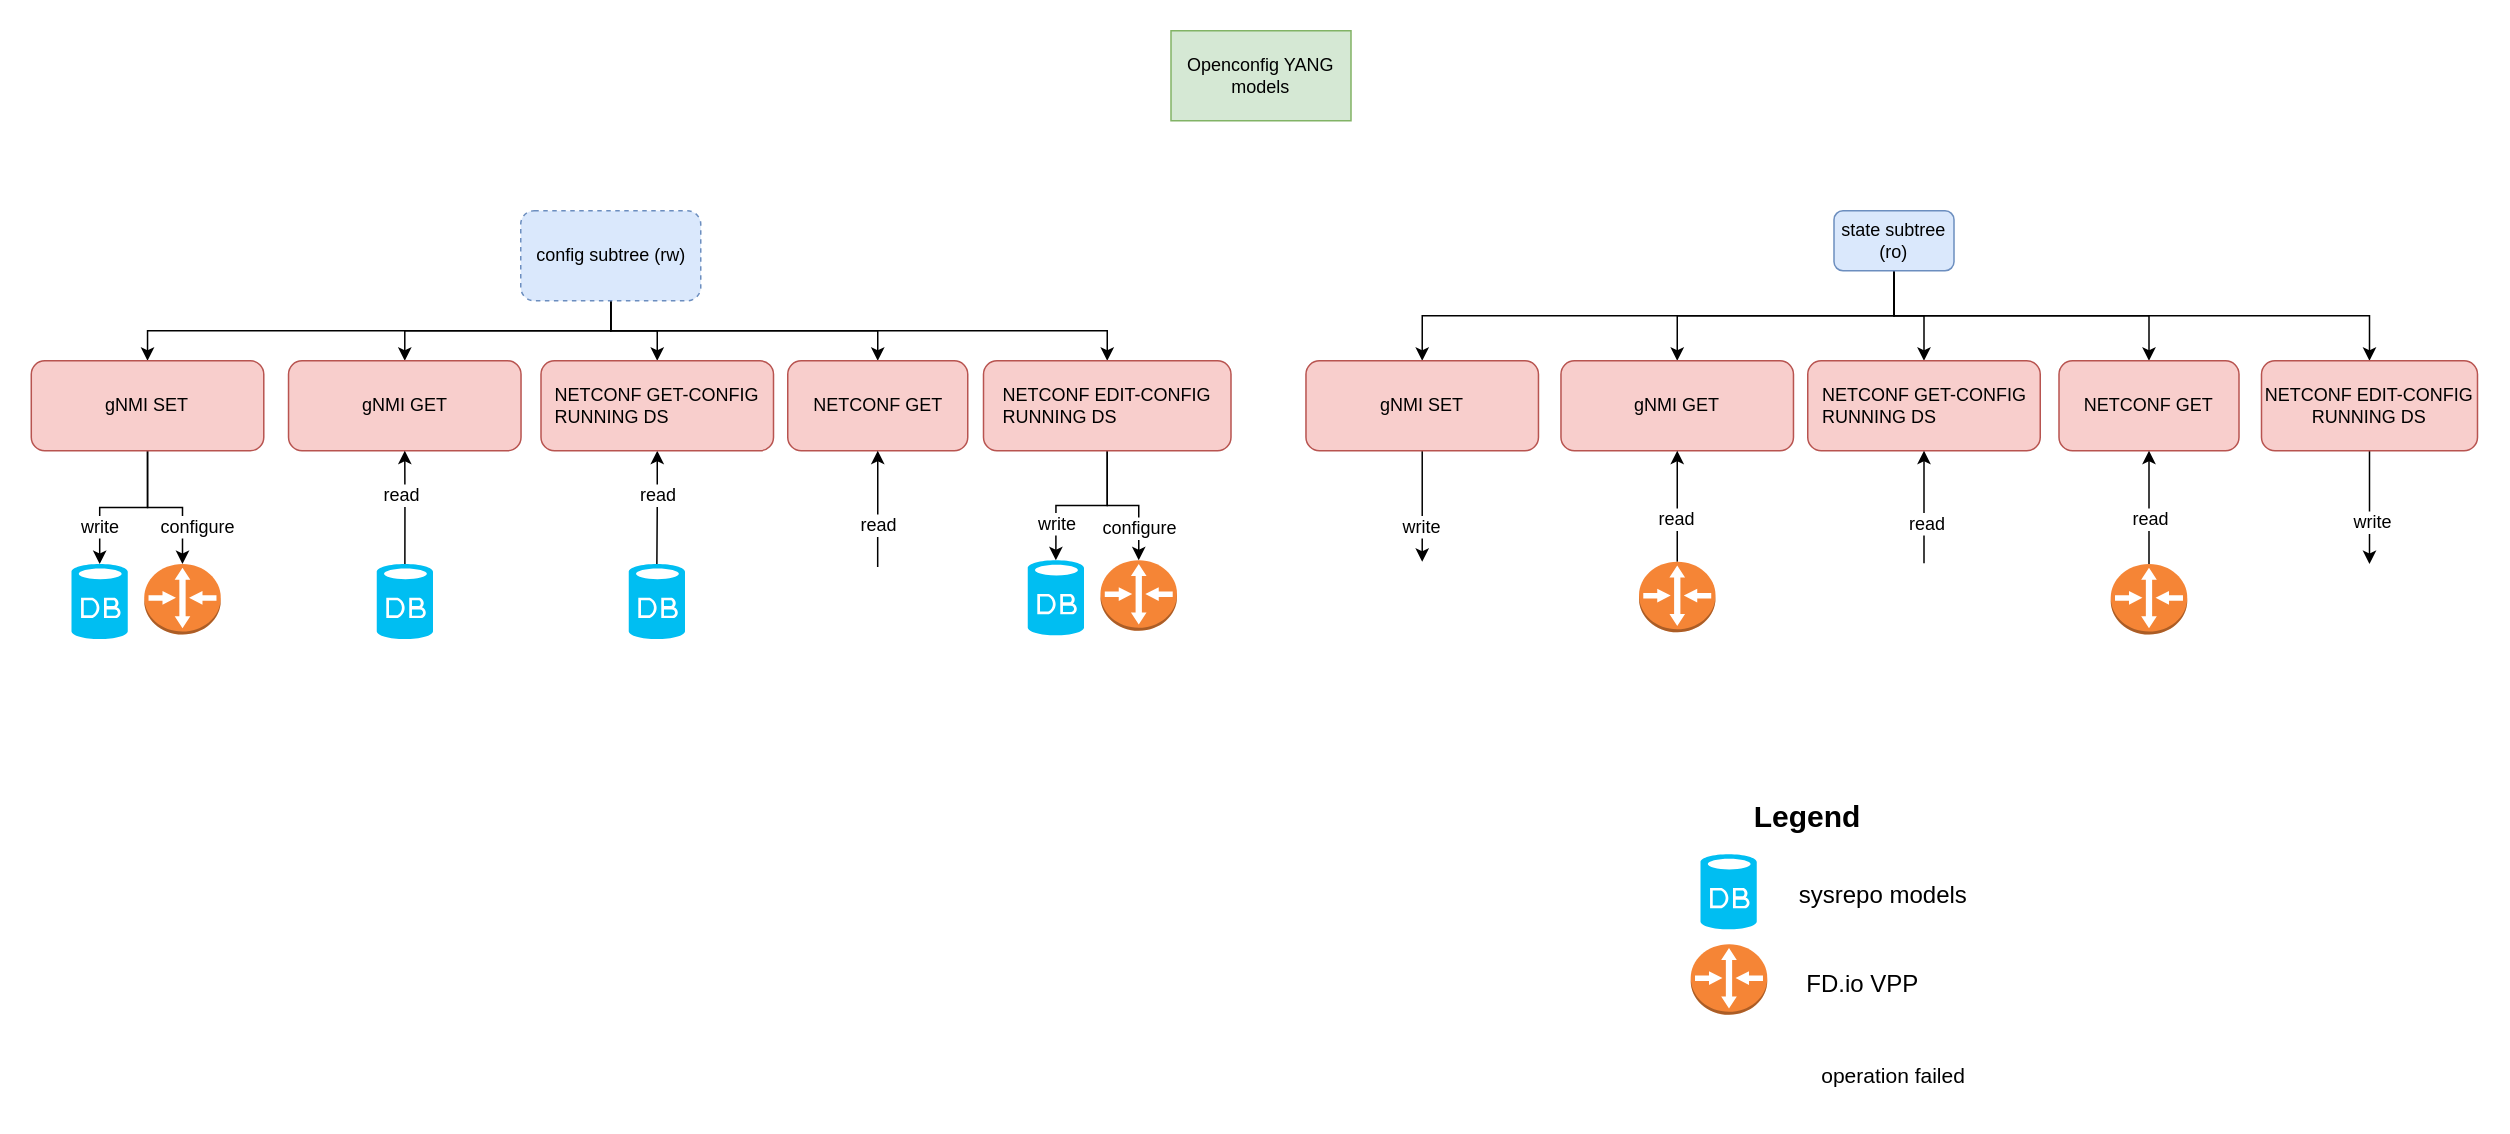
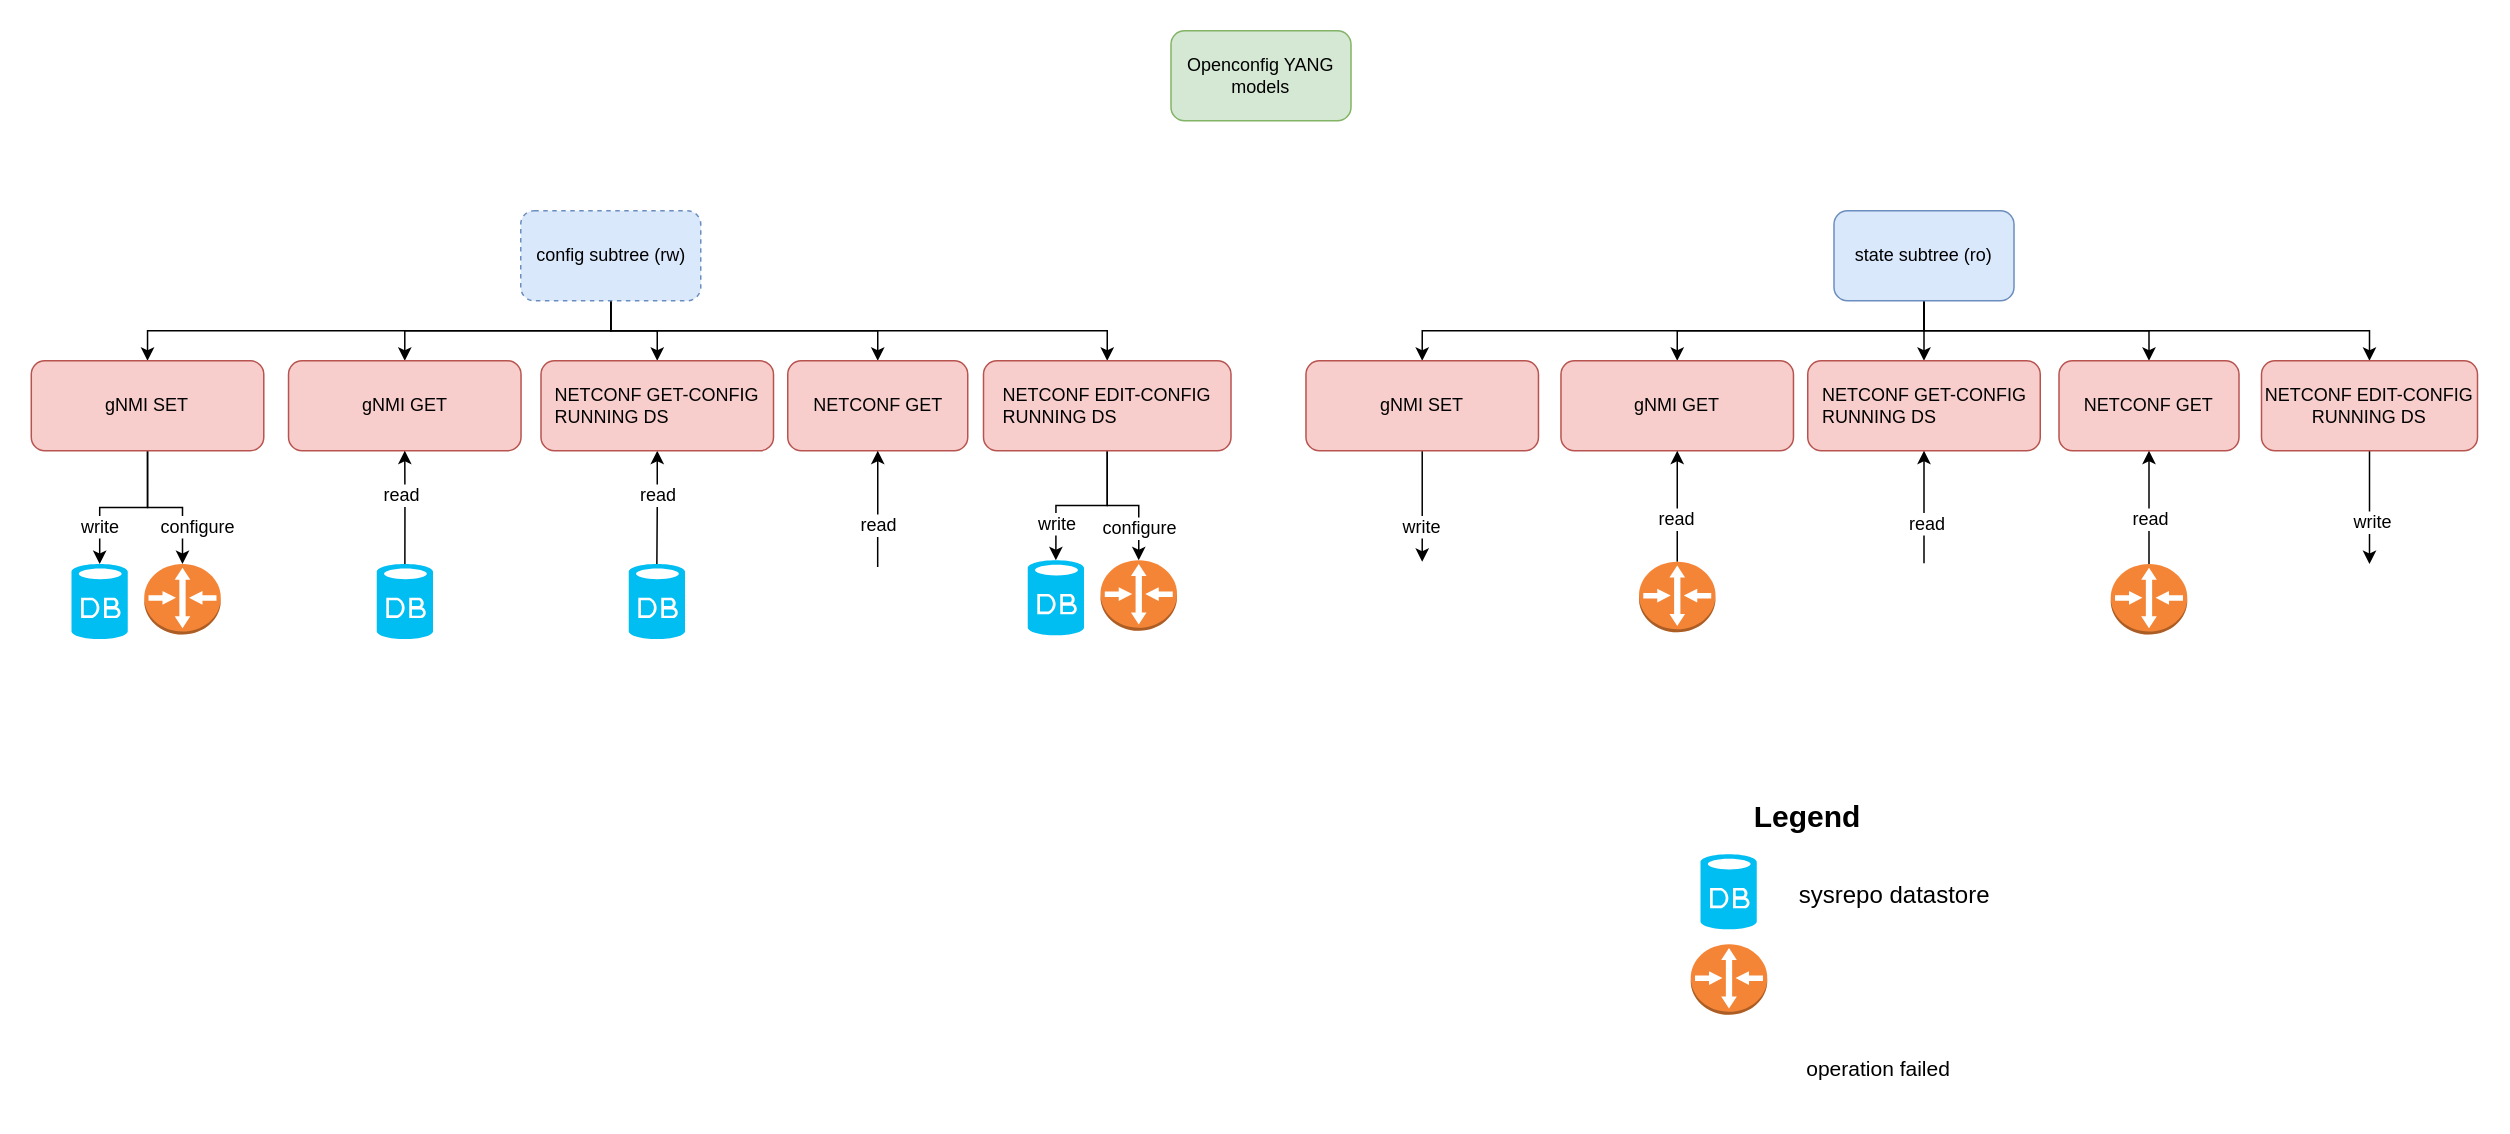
node "Openconfig YANG models": shape rectangle -> rounded rectangle
node "state subtree (ro)": size 120x60 -> 180x90
node "sysrepo models": label "sysrepo models" -> "sysrepo datastore"
node "FD.io VPP": removed
node "operation failed": moved (1901, 1075) -> (1886, 1067)
